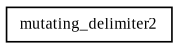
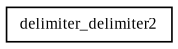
node "mutating_delimiter2": label "mutating_delimiter2" -> "delimiter_delimiter2"
